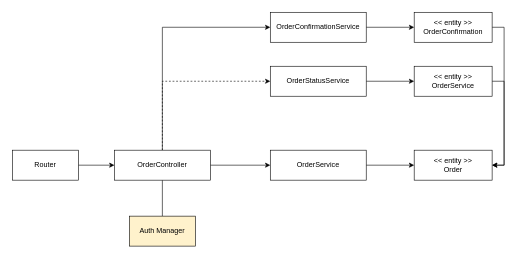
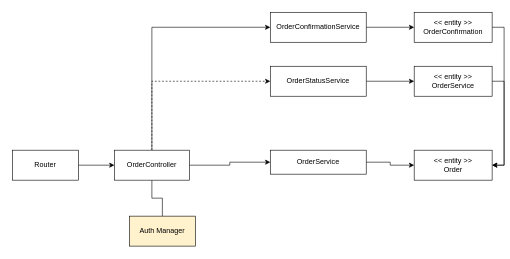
node "OrderController": size 96x30 -> 75x30
node "OrderService": size 96x30 -> 96x24
